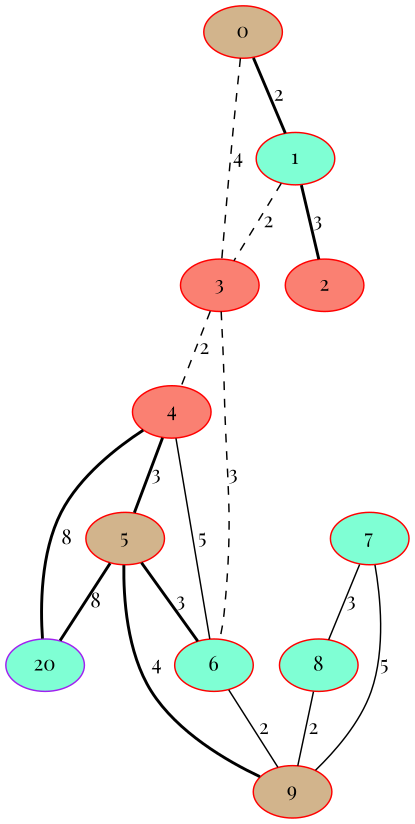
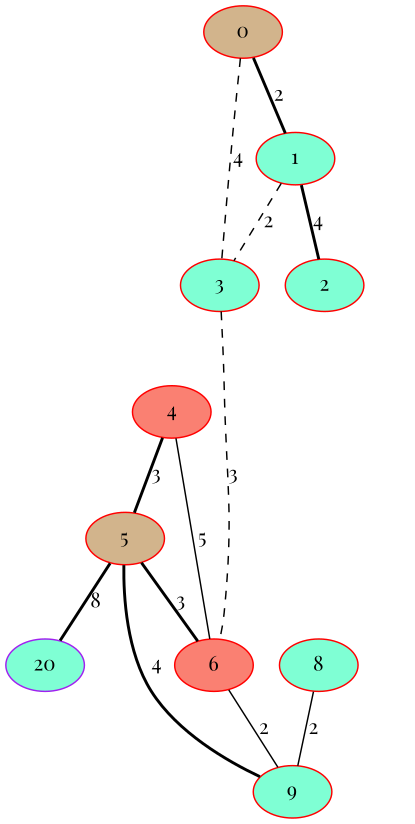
edge "1" -- "2": label "3" -> "4"
node "3": fillcolor salmon -> aquamarine
node "2": fillcolor salmon -> aquamarine
edge "3" -- "4": removed, label "2"
edge "4" -- "20": removed, label "8"
node "7": removed
node "6": fillcolor aquamarine -> salmon
node "9": fillcolor tan -> aquamarine
